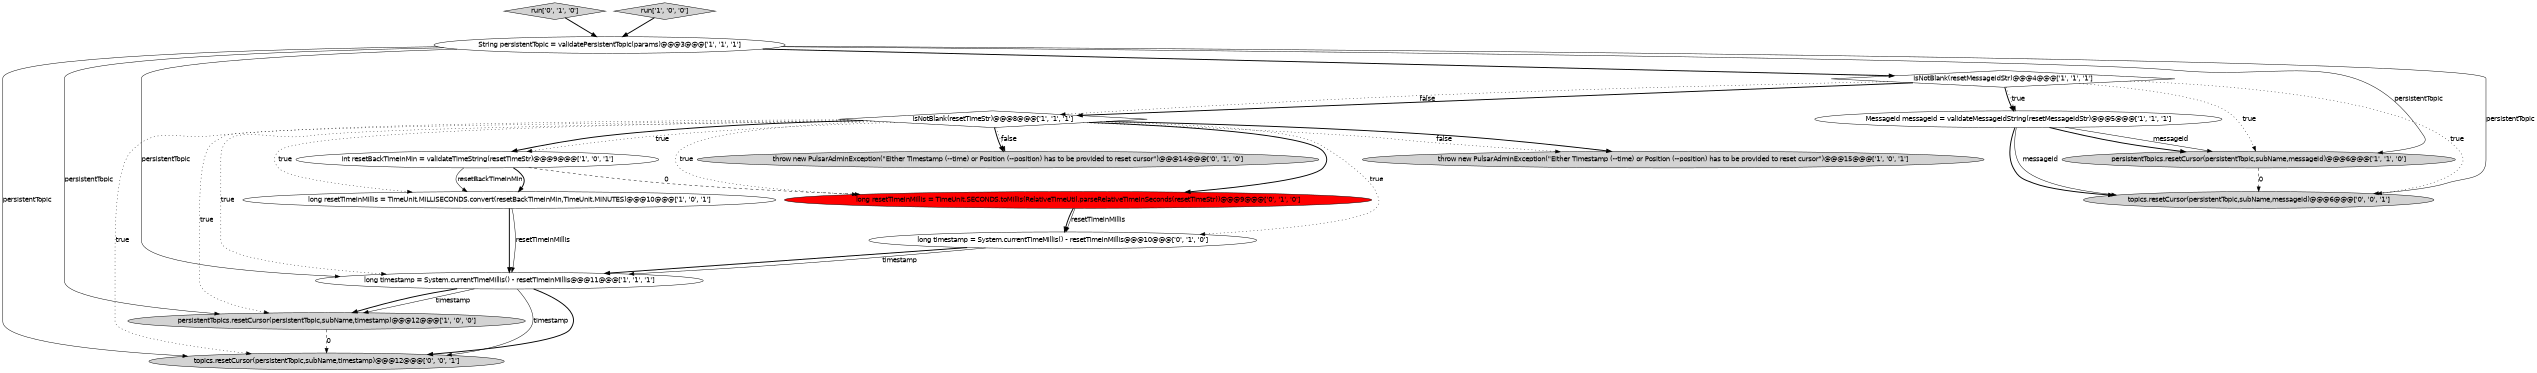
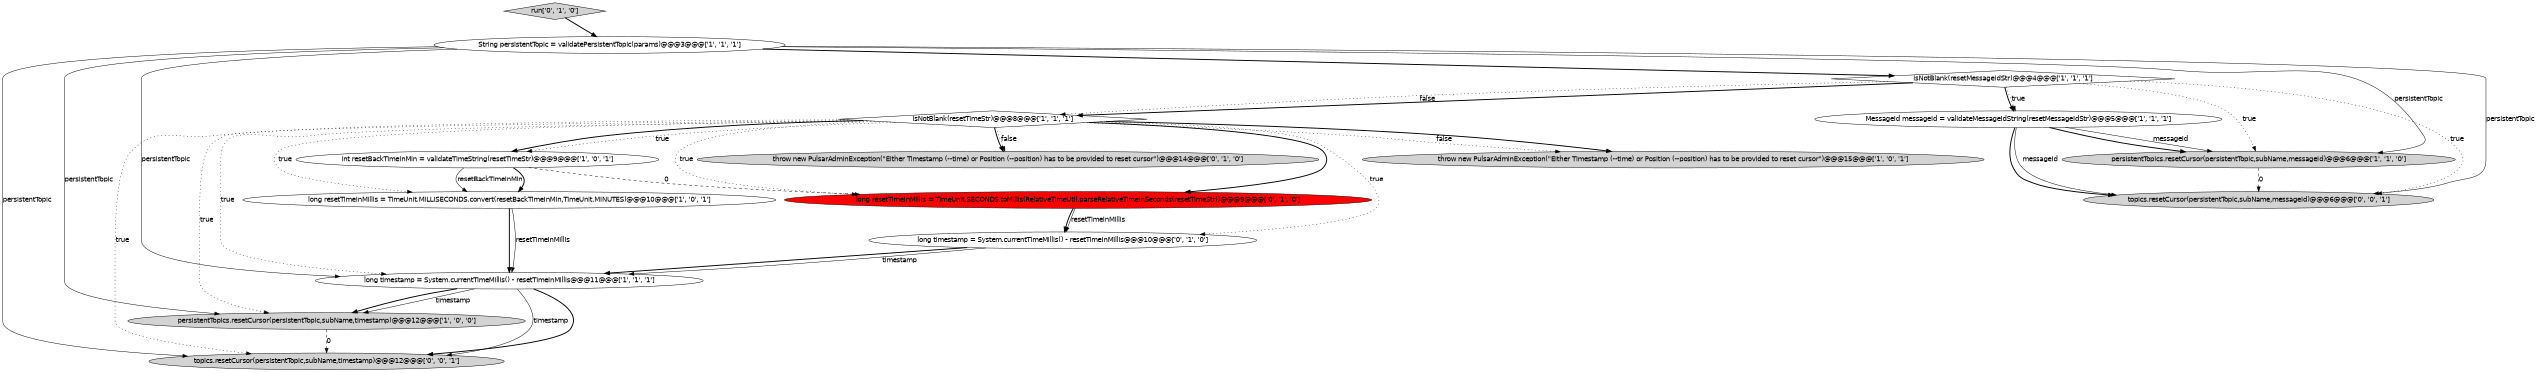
node "run['1', '0', '0']": removed
